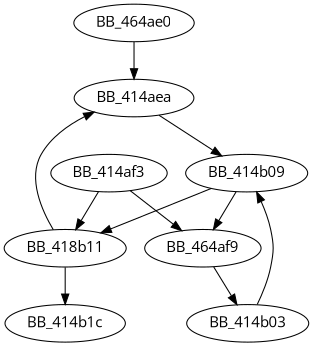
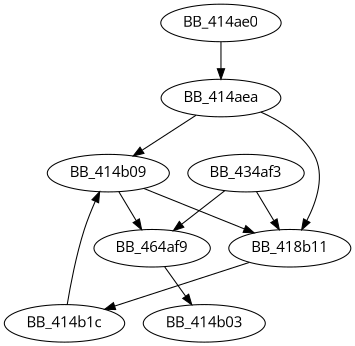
node "BB_464ae0": label "BB_464ae0" -> "BB_414ae0"
edge "BB_418b11" -> "BB_414aea": reversed
node "BB_414af3": label "BB_414af3" -> "BB_434af3"
edge "BB_414b03" -> "BB_414b09": now "BB_414b1c" -> "BB_414b09"
